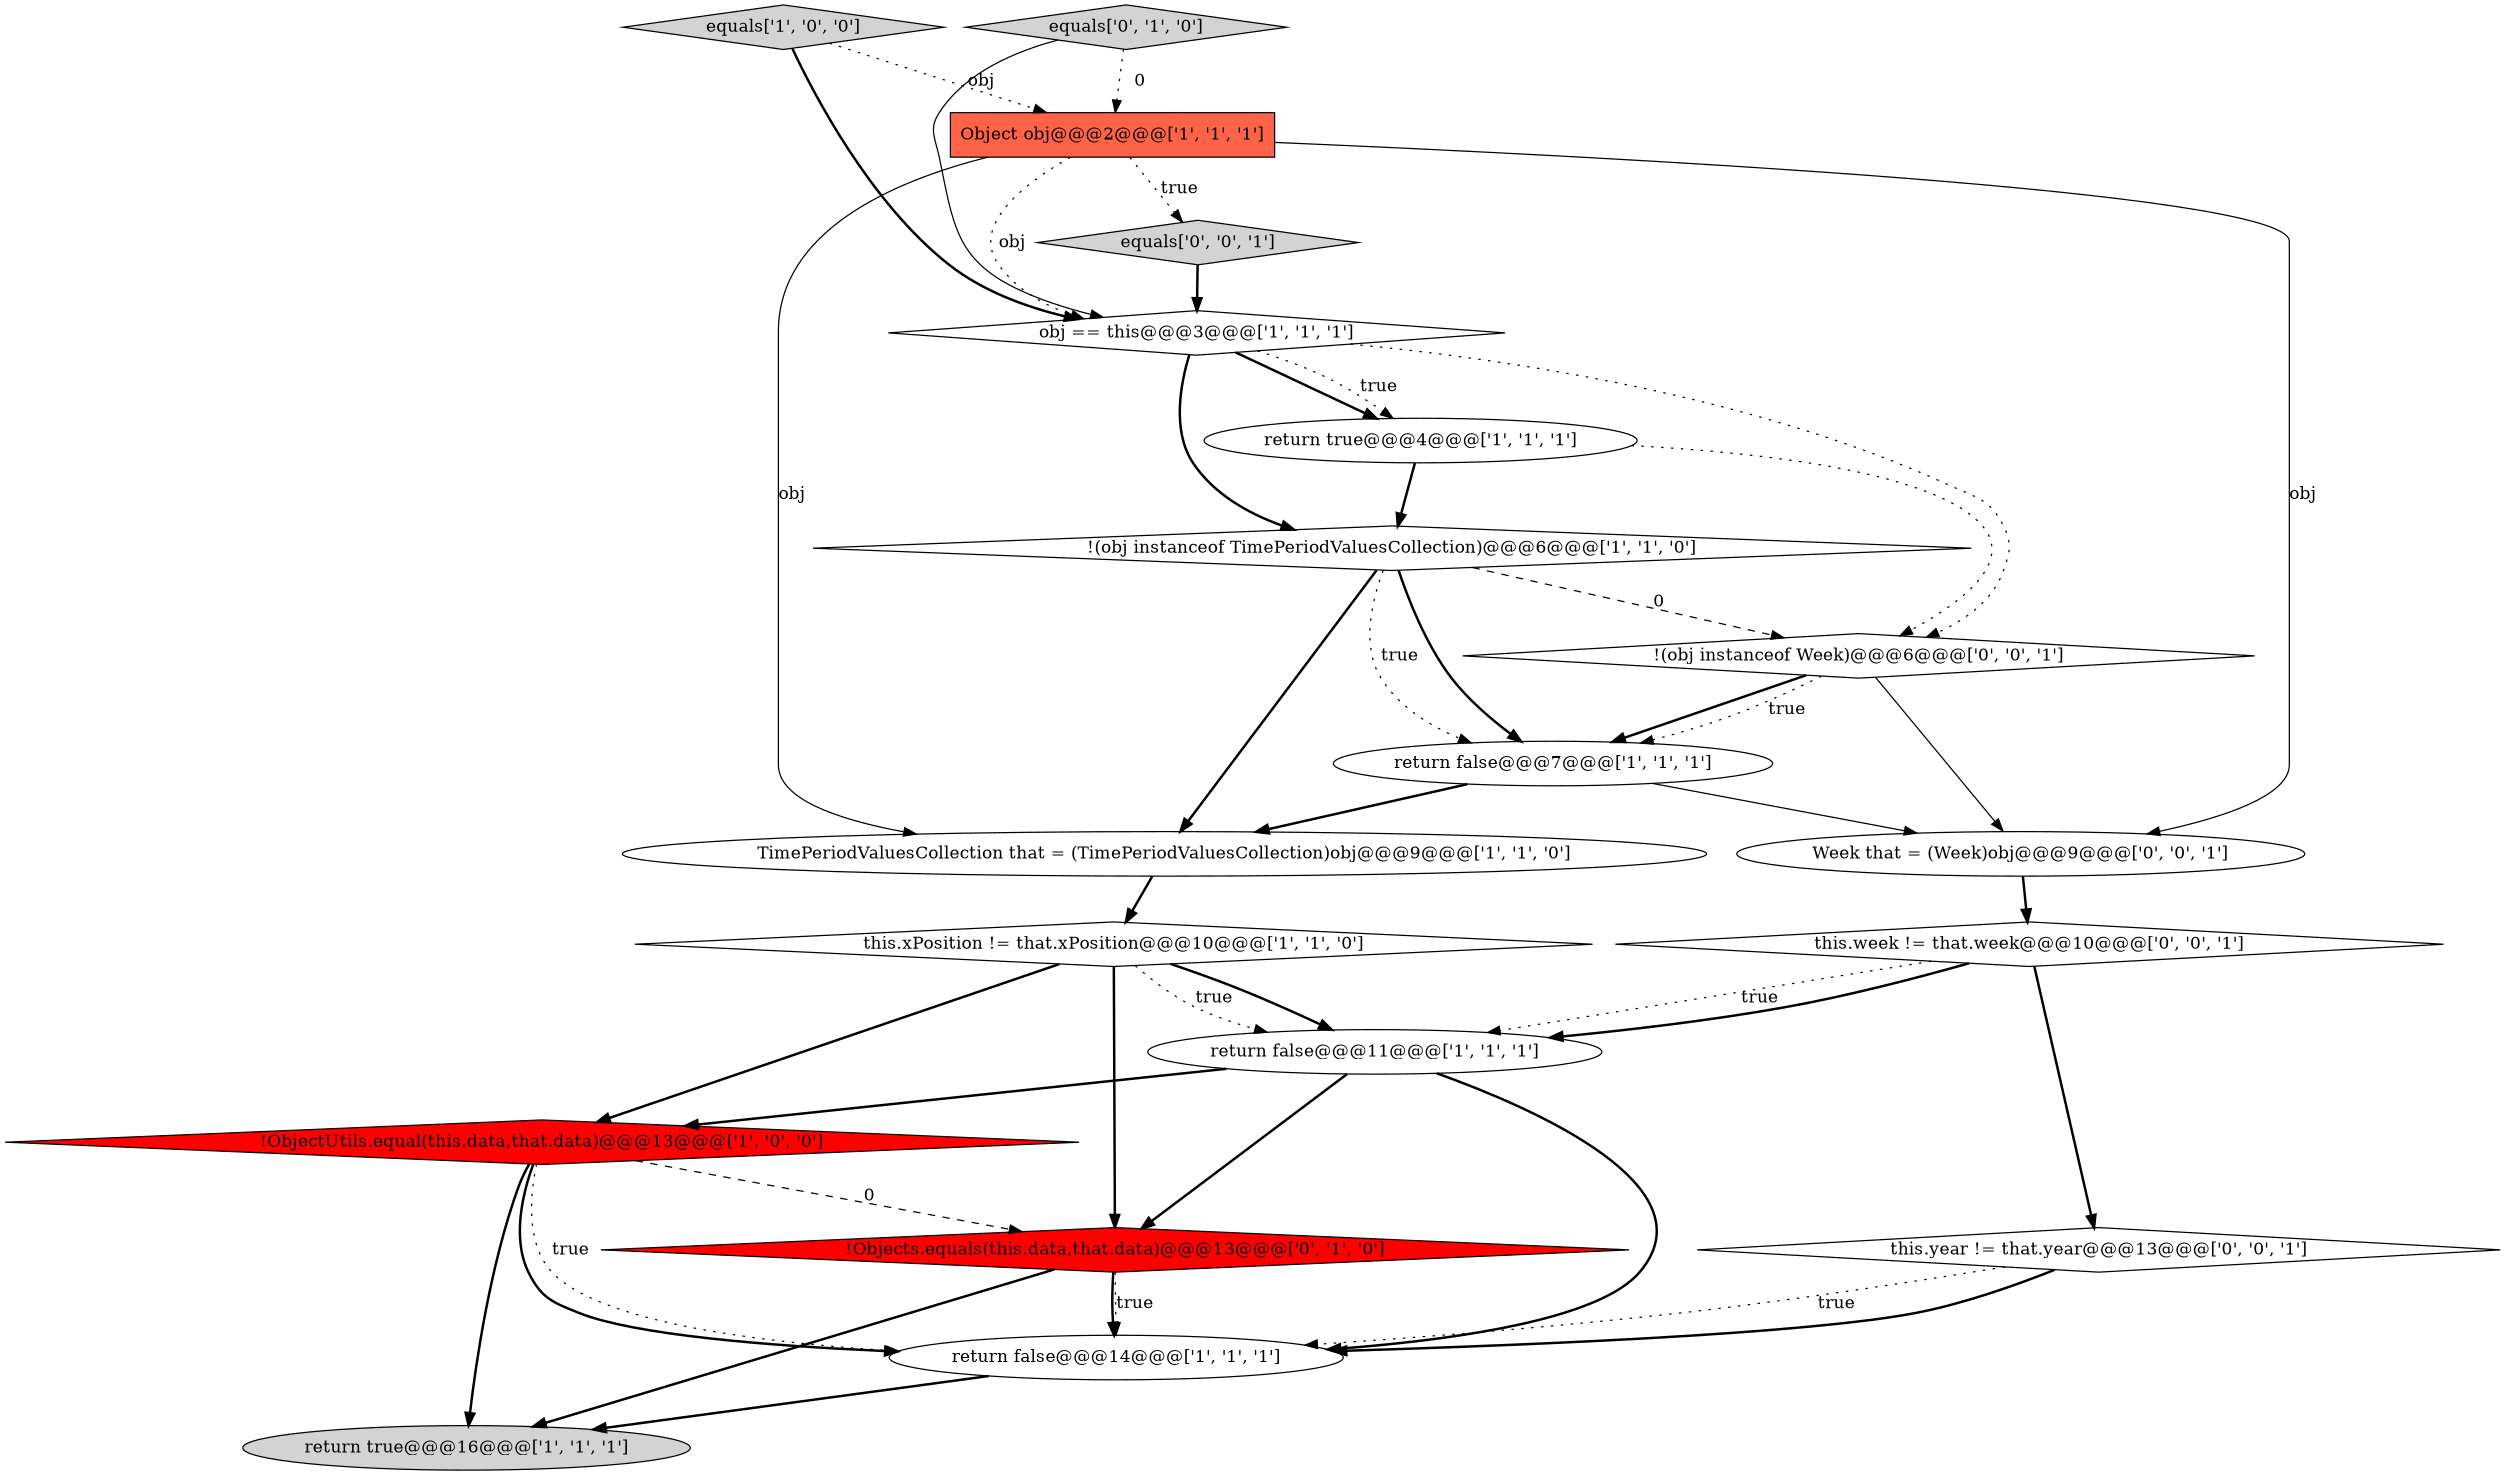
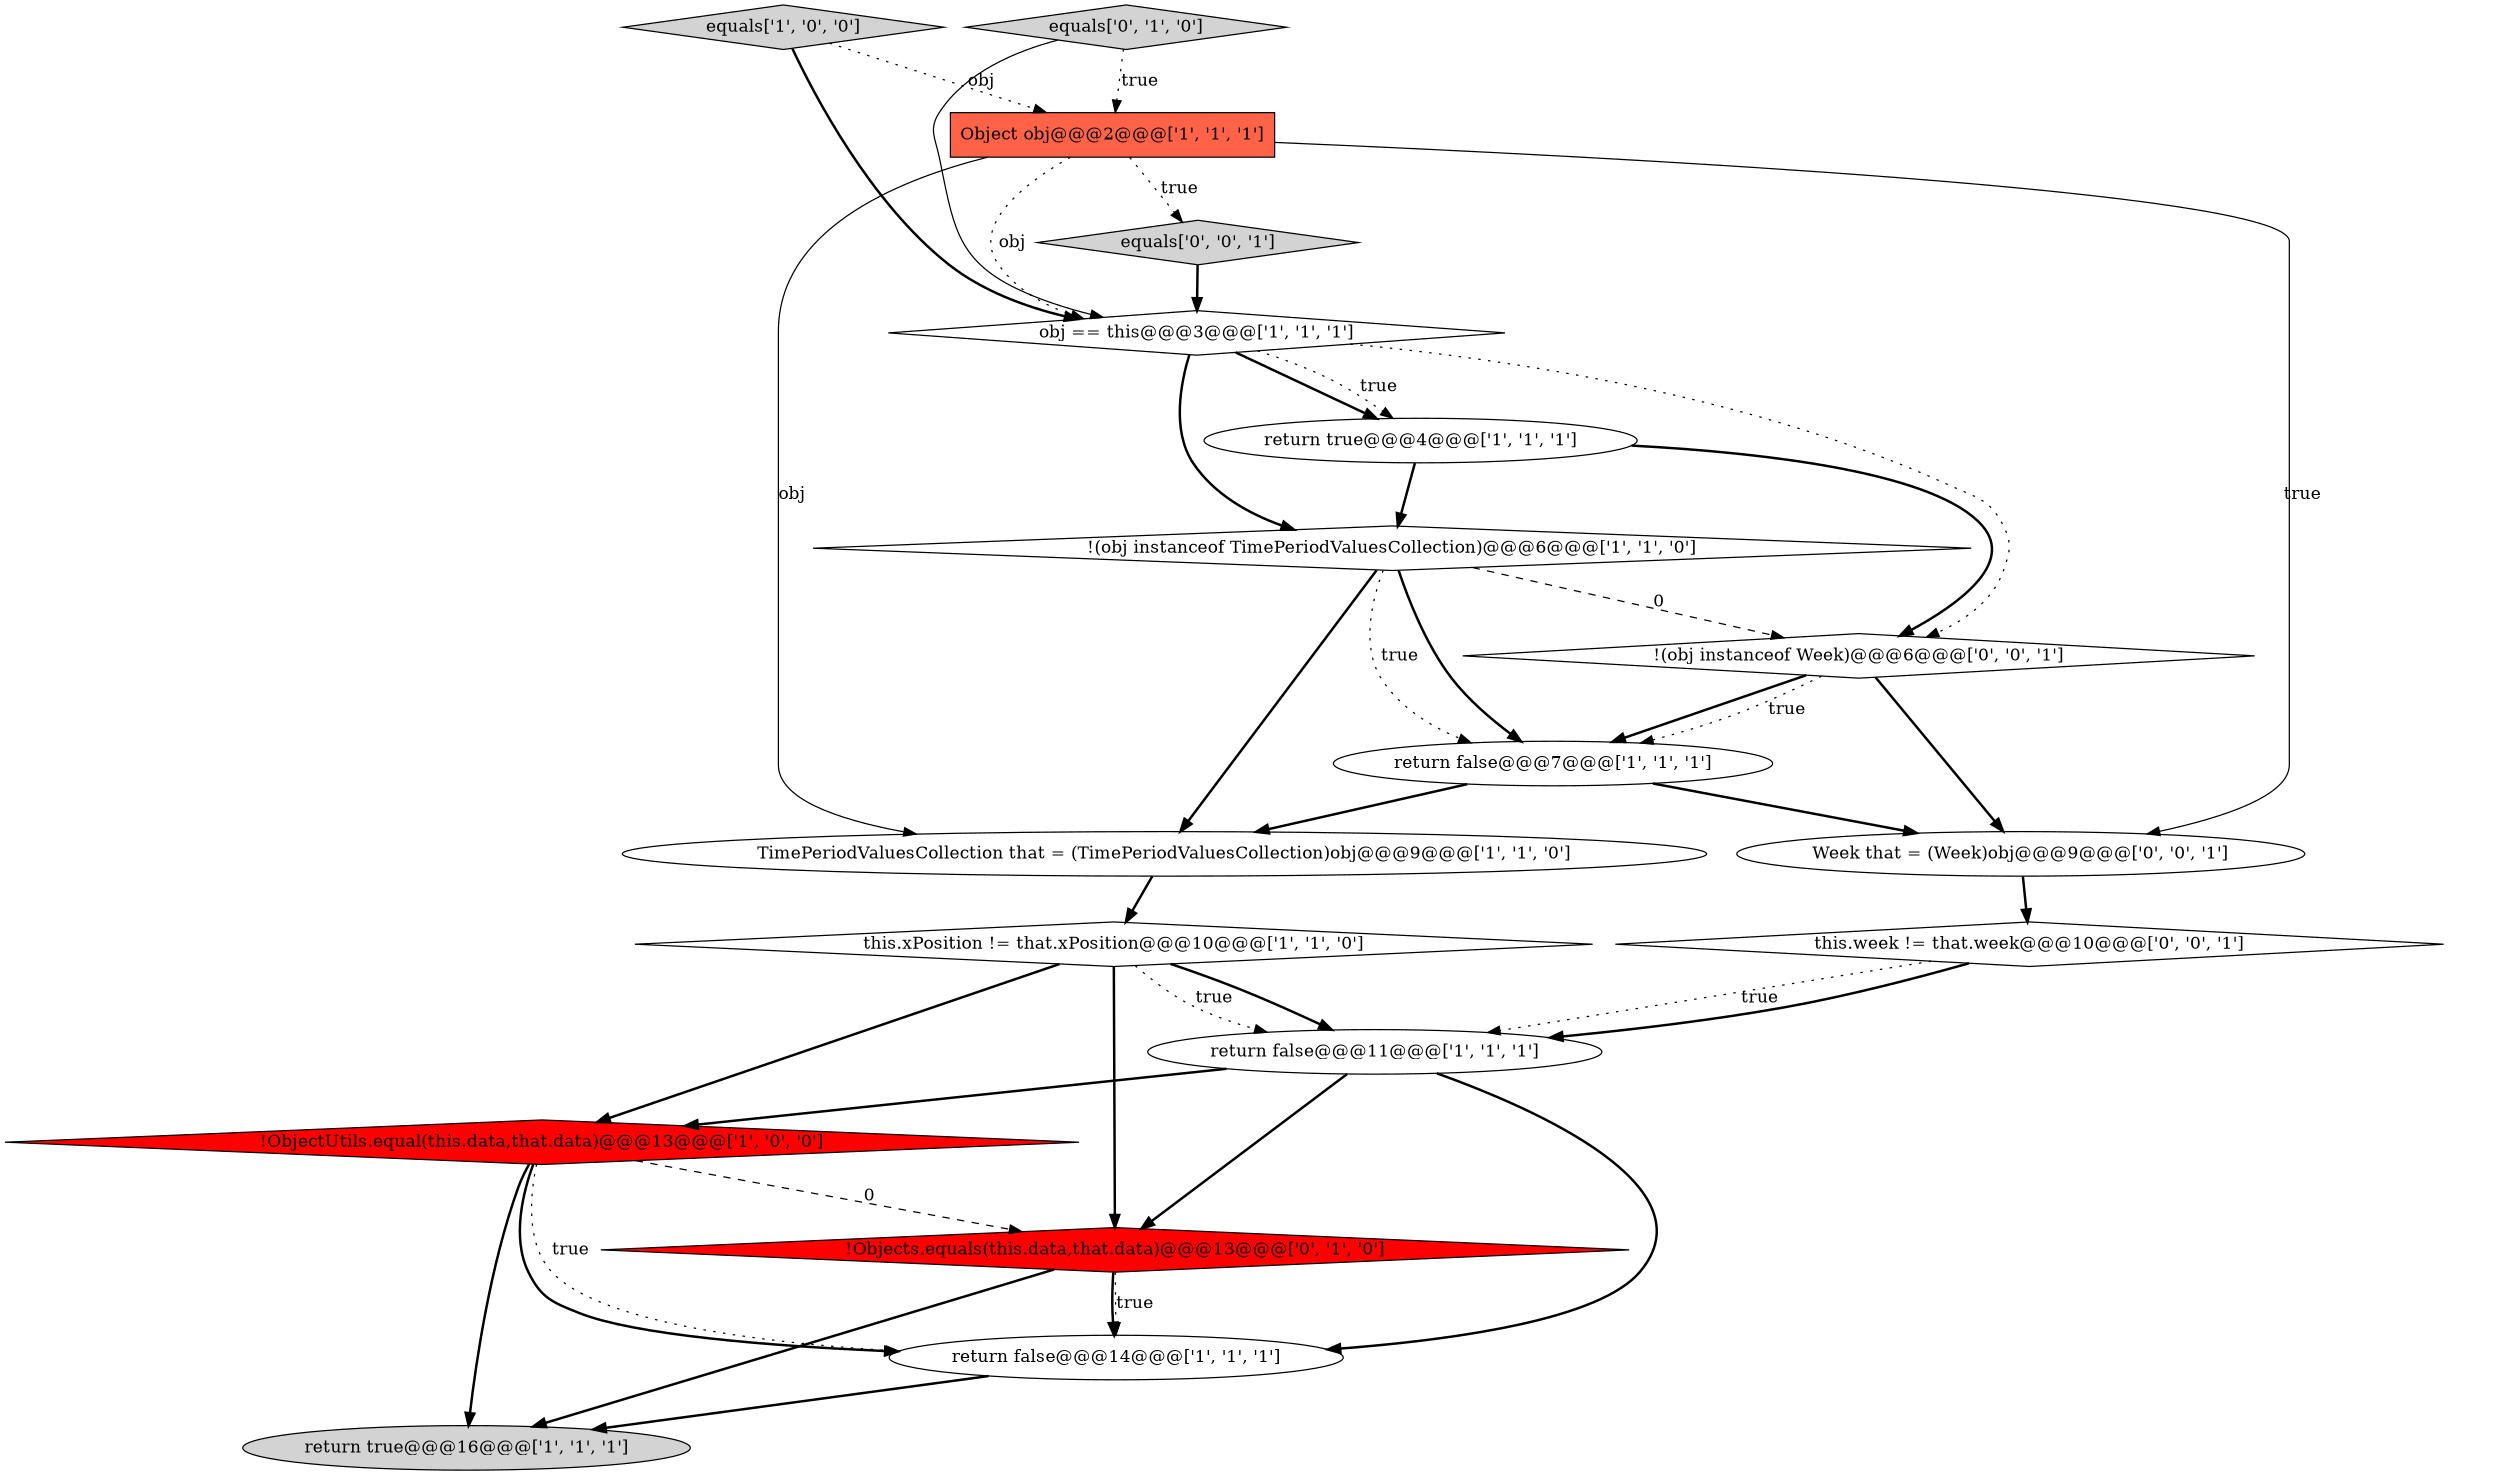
edge "equals['0', '1', '0']" -> "Object obj@@@2@@@['1', '1', '1']": label "0" -> "true"
edge "return true@@@4@@@['1', '1', '1']" -> "!(obj instanceof Week)@@@6@@@['0', '0', '1']": style dotted -> bold
edge "Object obj@@@2@@@['1', '1', '1']" -> "Week that = (Week)obj@@@9@@@['0', '0', '1']": label "obj" -> "true"
edge "!(obj instanceof Week)@@@6@@@['0', '0', '1']" -> "Week that = (Week)obj@@@9@@@['0', '0', '1']": style solid -> bold
edge "return false@@@7@@@['1', '1', '1']" -> "Week that = (Week)obj@@@9@@@['0', '0', '1']": style solid -> bold
node "this.year != that.year@@@13@@@['0', '0', '1']": removed
